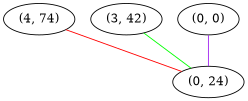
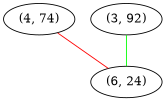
node "(3, 42)": label "(3, 42)" -> "(3, 92)"
node "(0, 0)": removed
node "(0, 24)": label "(0, 24)" -> "(6, 24)"
